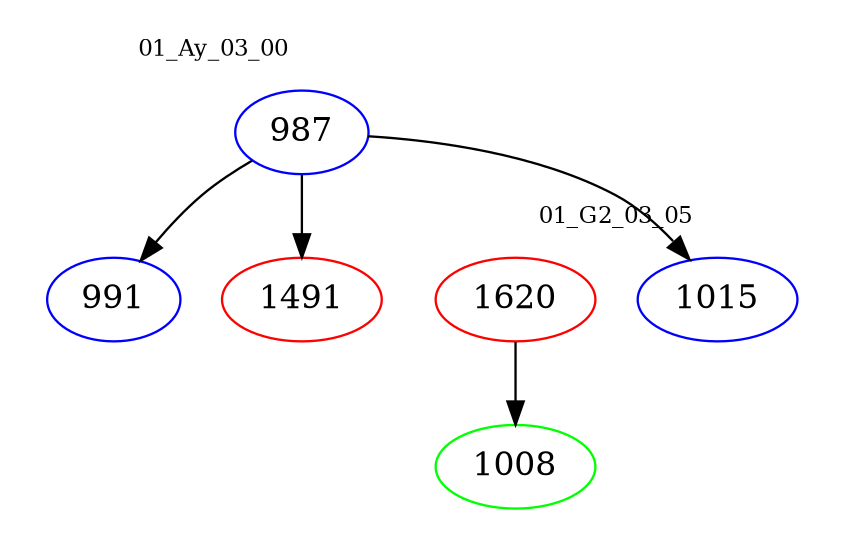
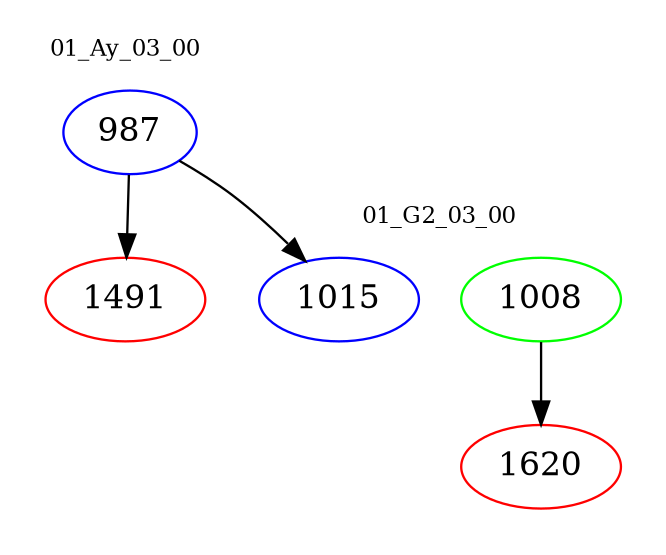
cluster "01_G2_03_05": label "01_G2_03_05" -> "01_G2_03_00"
node "991": removed
edge "1620" -> "1008": reversed
